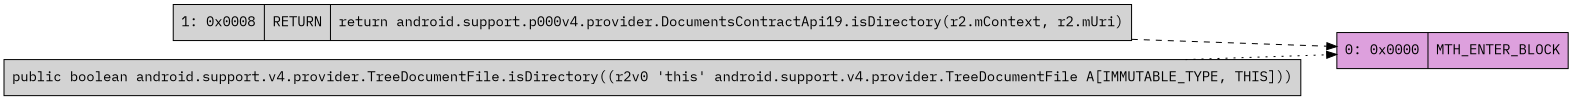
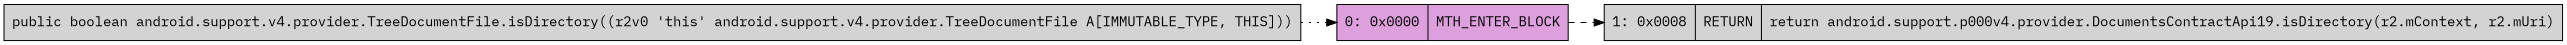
edge "1: 0x0008" -> "0: 0x0000": reversed
